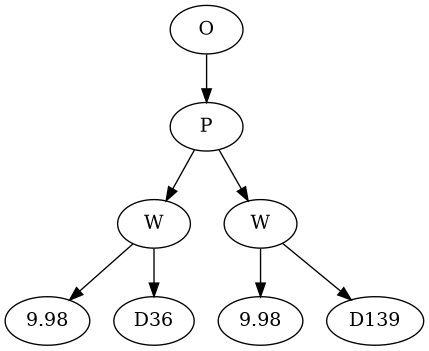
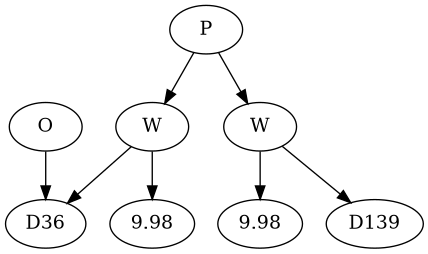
edge "O" -> "P": now "O" -> "D36"
